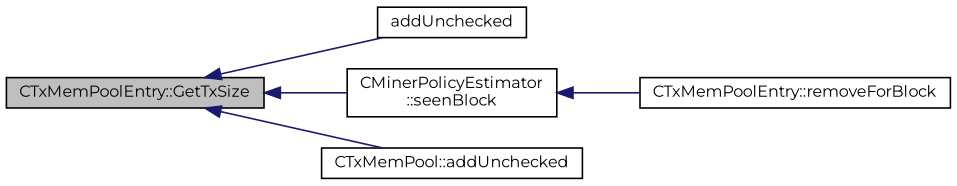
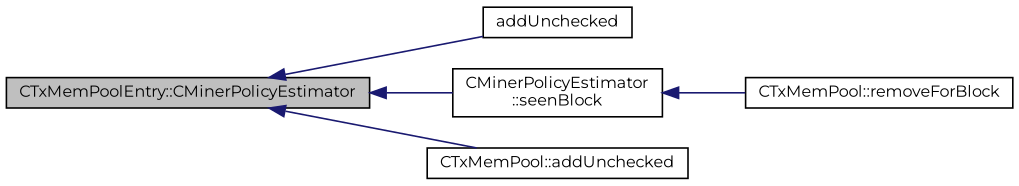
node "CTxMemPoolEntry::GetTxSize": label "CTxMemPoolEntry::GetTxSize" -> "CTxMemPoolEntry::CMinerPolicyEstimator"
node "CTxMemPoolEntry::removeForBlock": label "CTxMemPoolEntry::removeForBlock" -> "CTxMemPool::removeForBlock"
